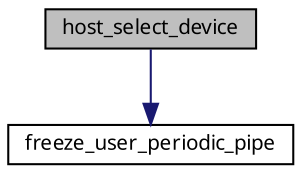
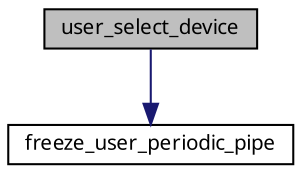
node "host_select_device": label "host_select_device" -> "user_select_device"
